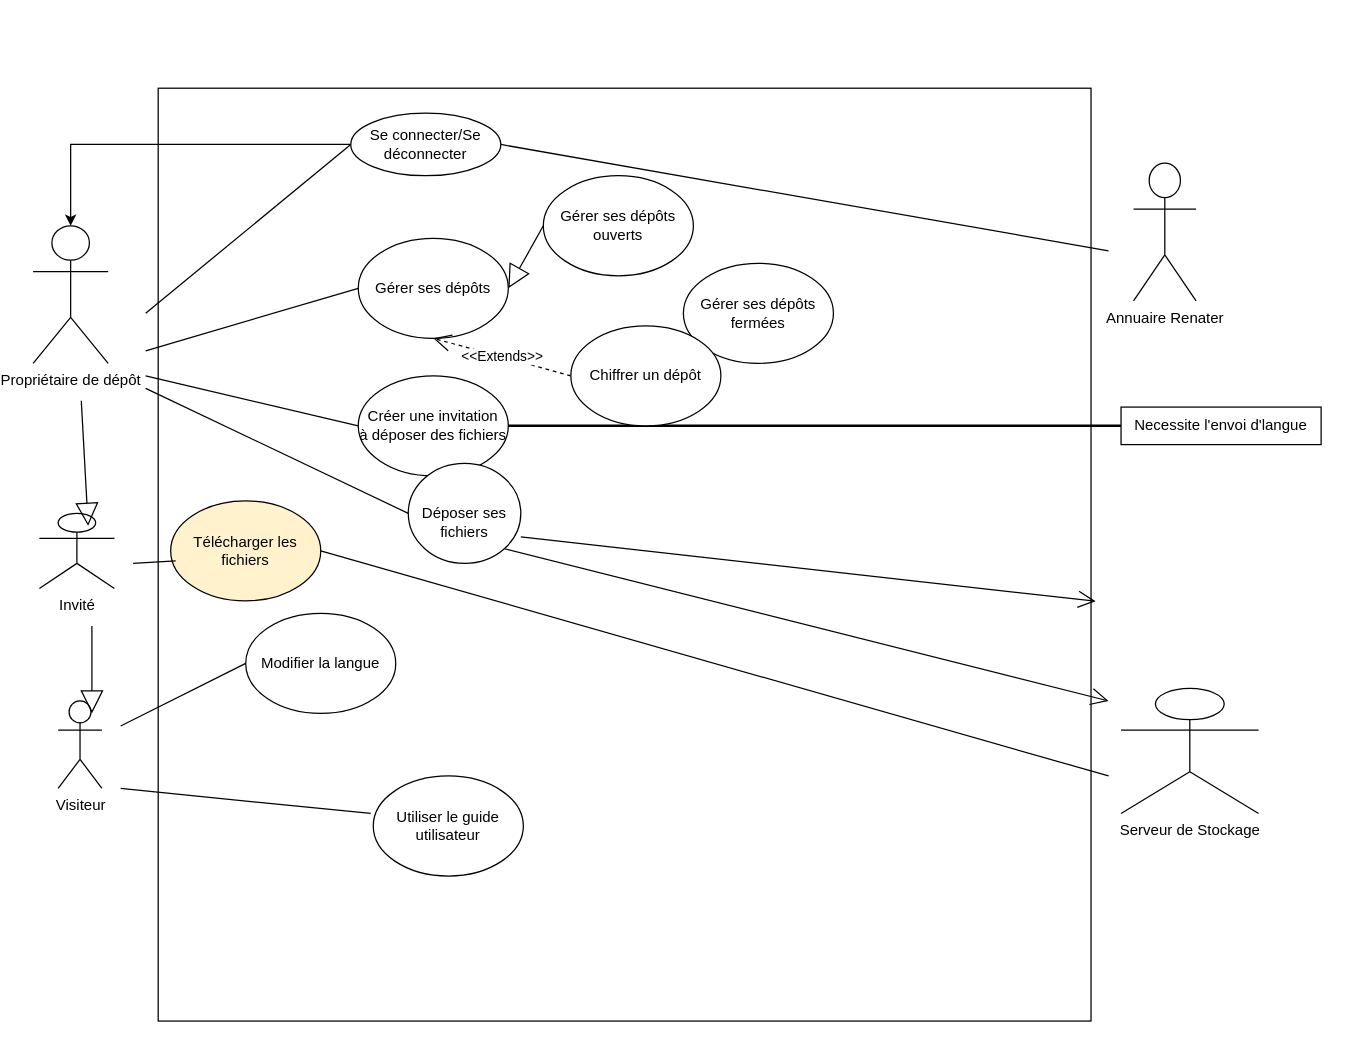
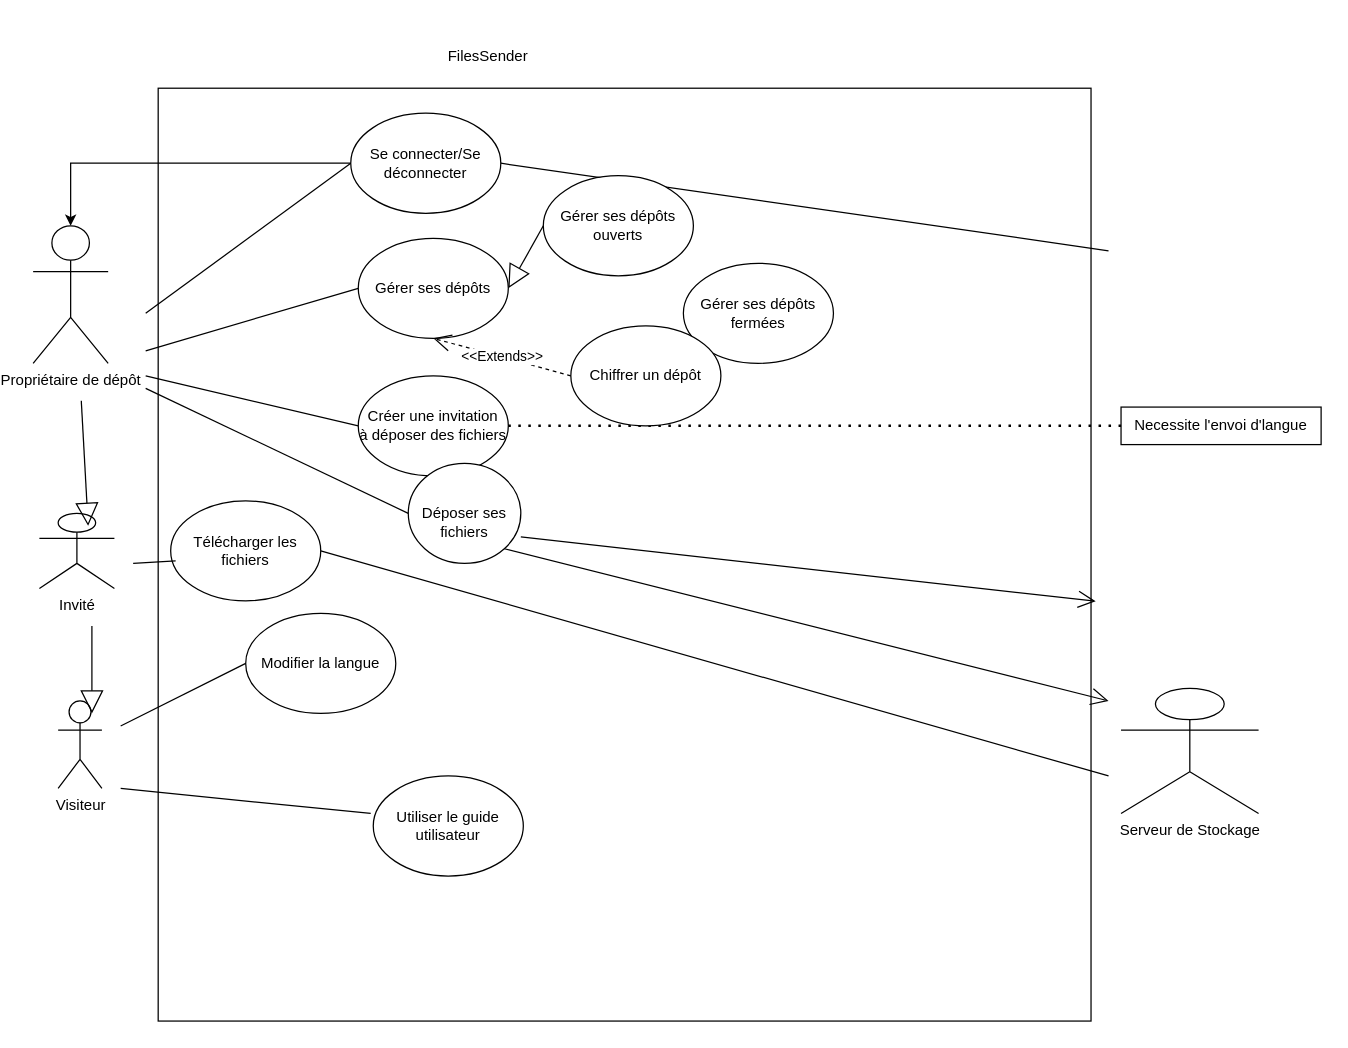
node "FilesSender": added
node "Se connecter/Se déconnecter": size 150x63 -> 150x100
node "Annuaire Renater": removed
edge "Créer une invitation à déposer des fichiers" -- "Necessite l'envoi d'langue": style solid -> dashed
node "Télécharger les fichiers": fillcolor #fff2cc -> #ffffff
